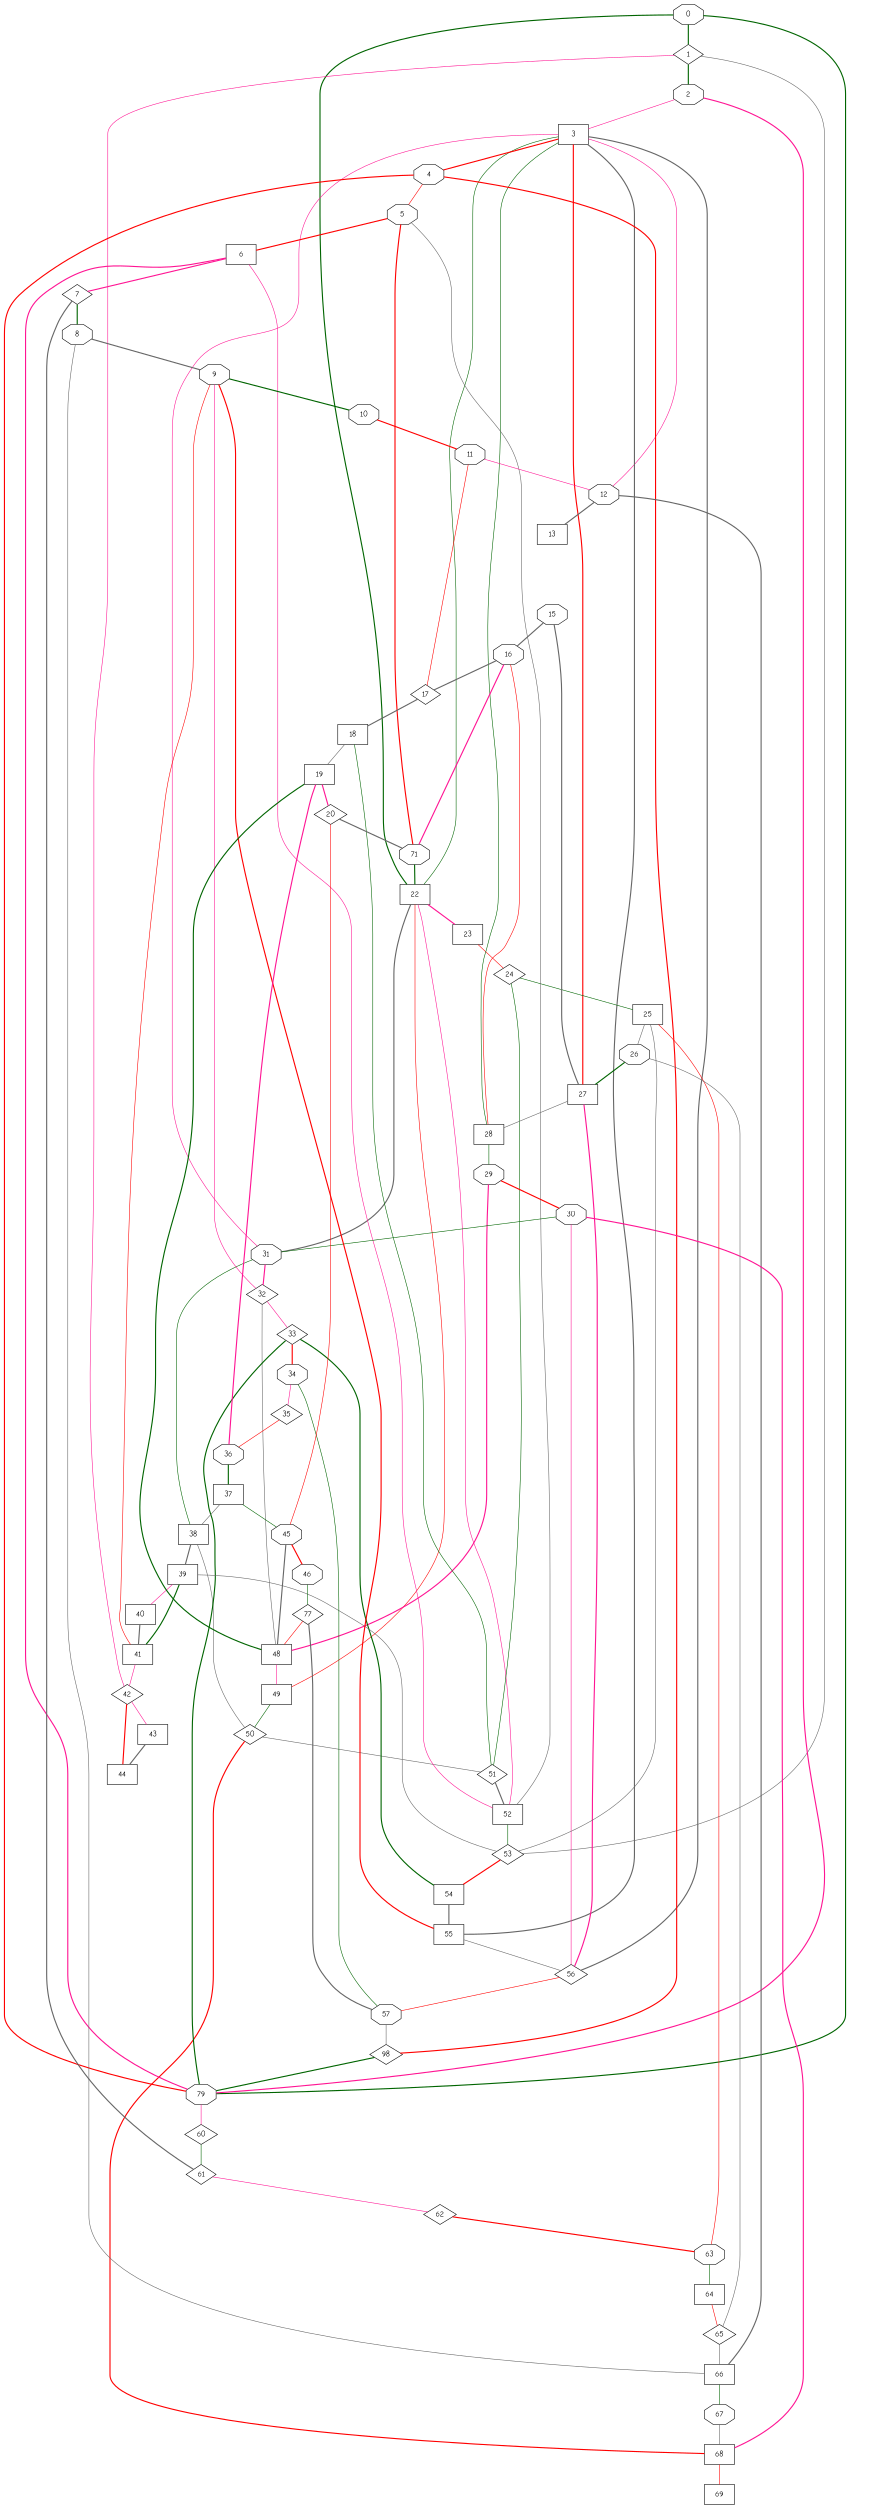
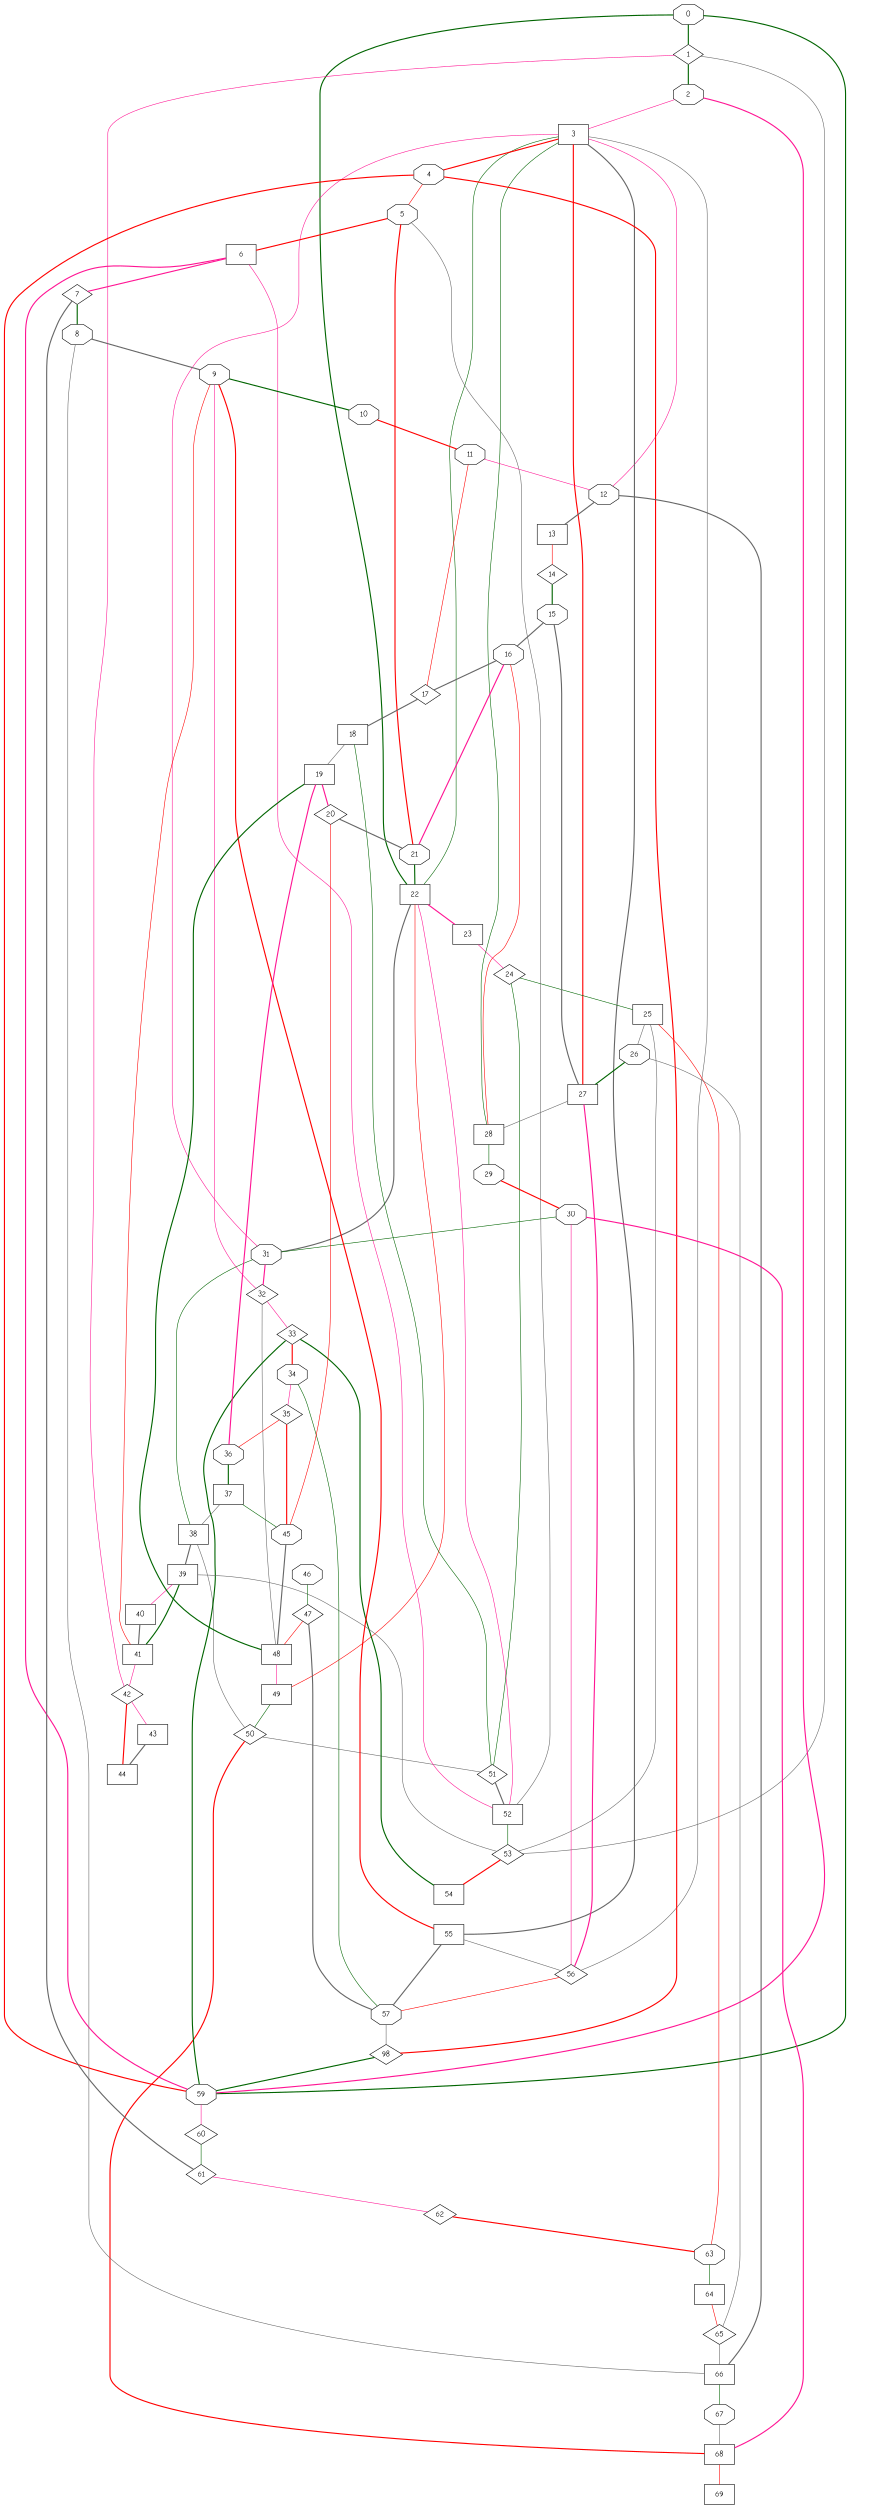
node "14": added
node "71": label "71" -> "21"
edge "23" -- "24": color red -> deeppink
edge "3" -- "56": style bold -> solid
edge "29" -- "48": removed
edge "45" -- "46": now "45" -- "35"
node "77": label "77" -> "47"
edge "54" -- "55": now "57" -- "55"
node "79": label "79" -> "59"
